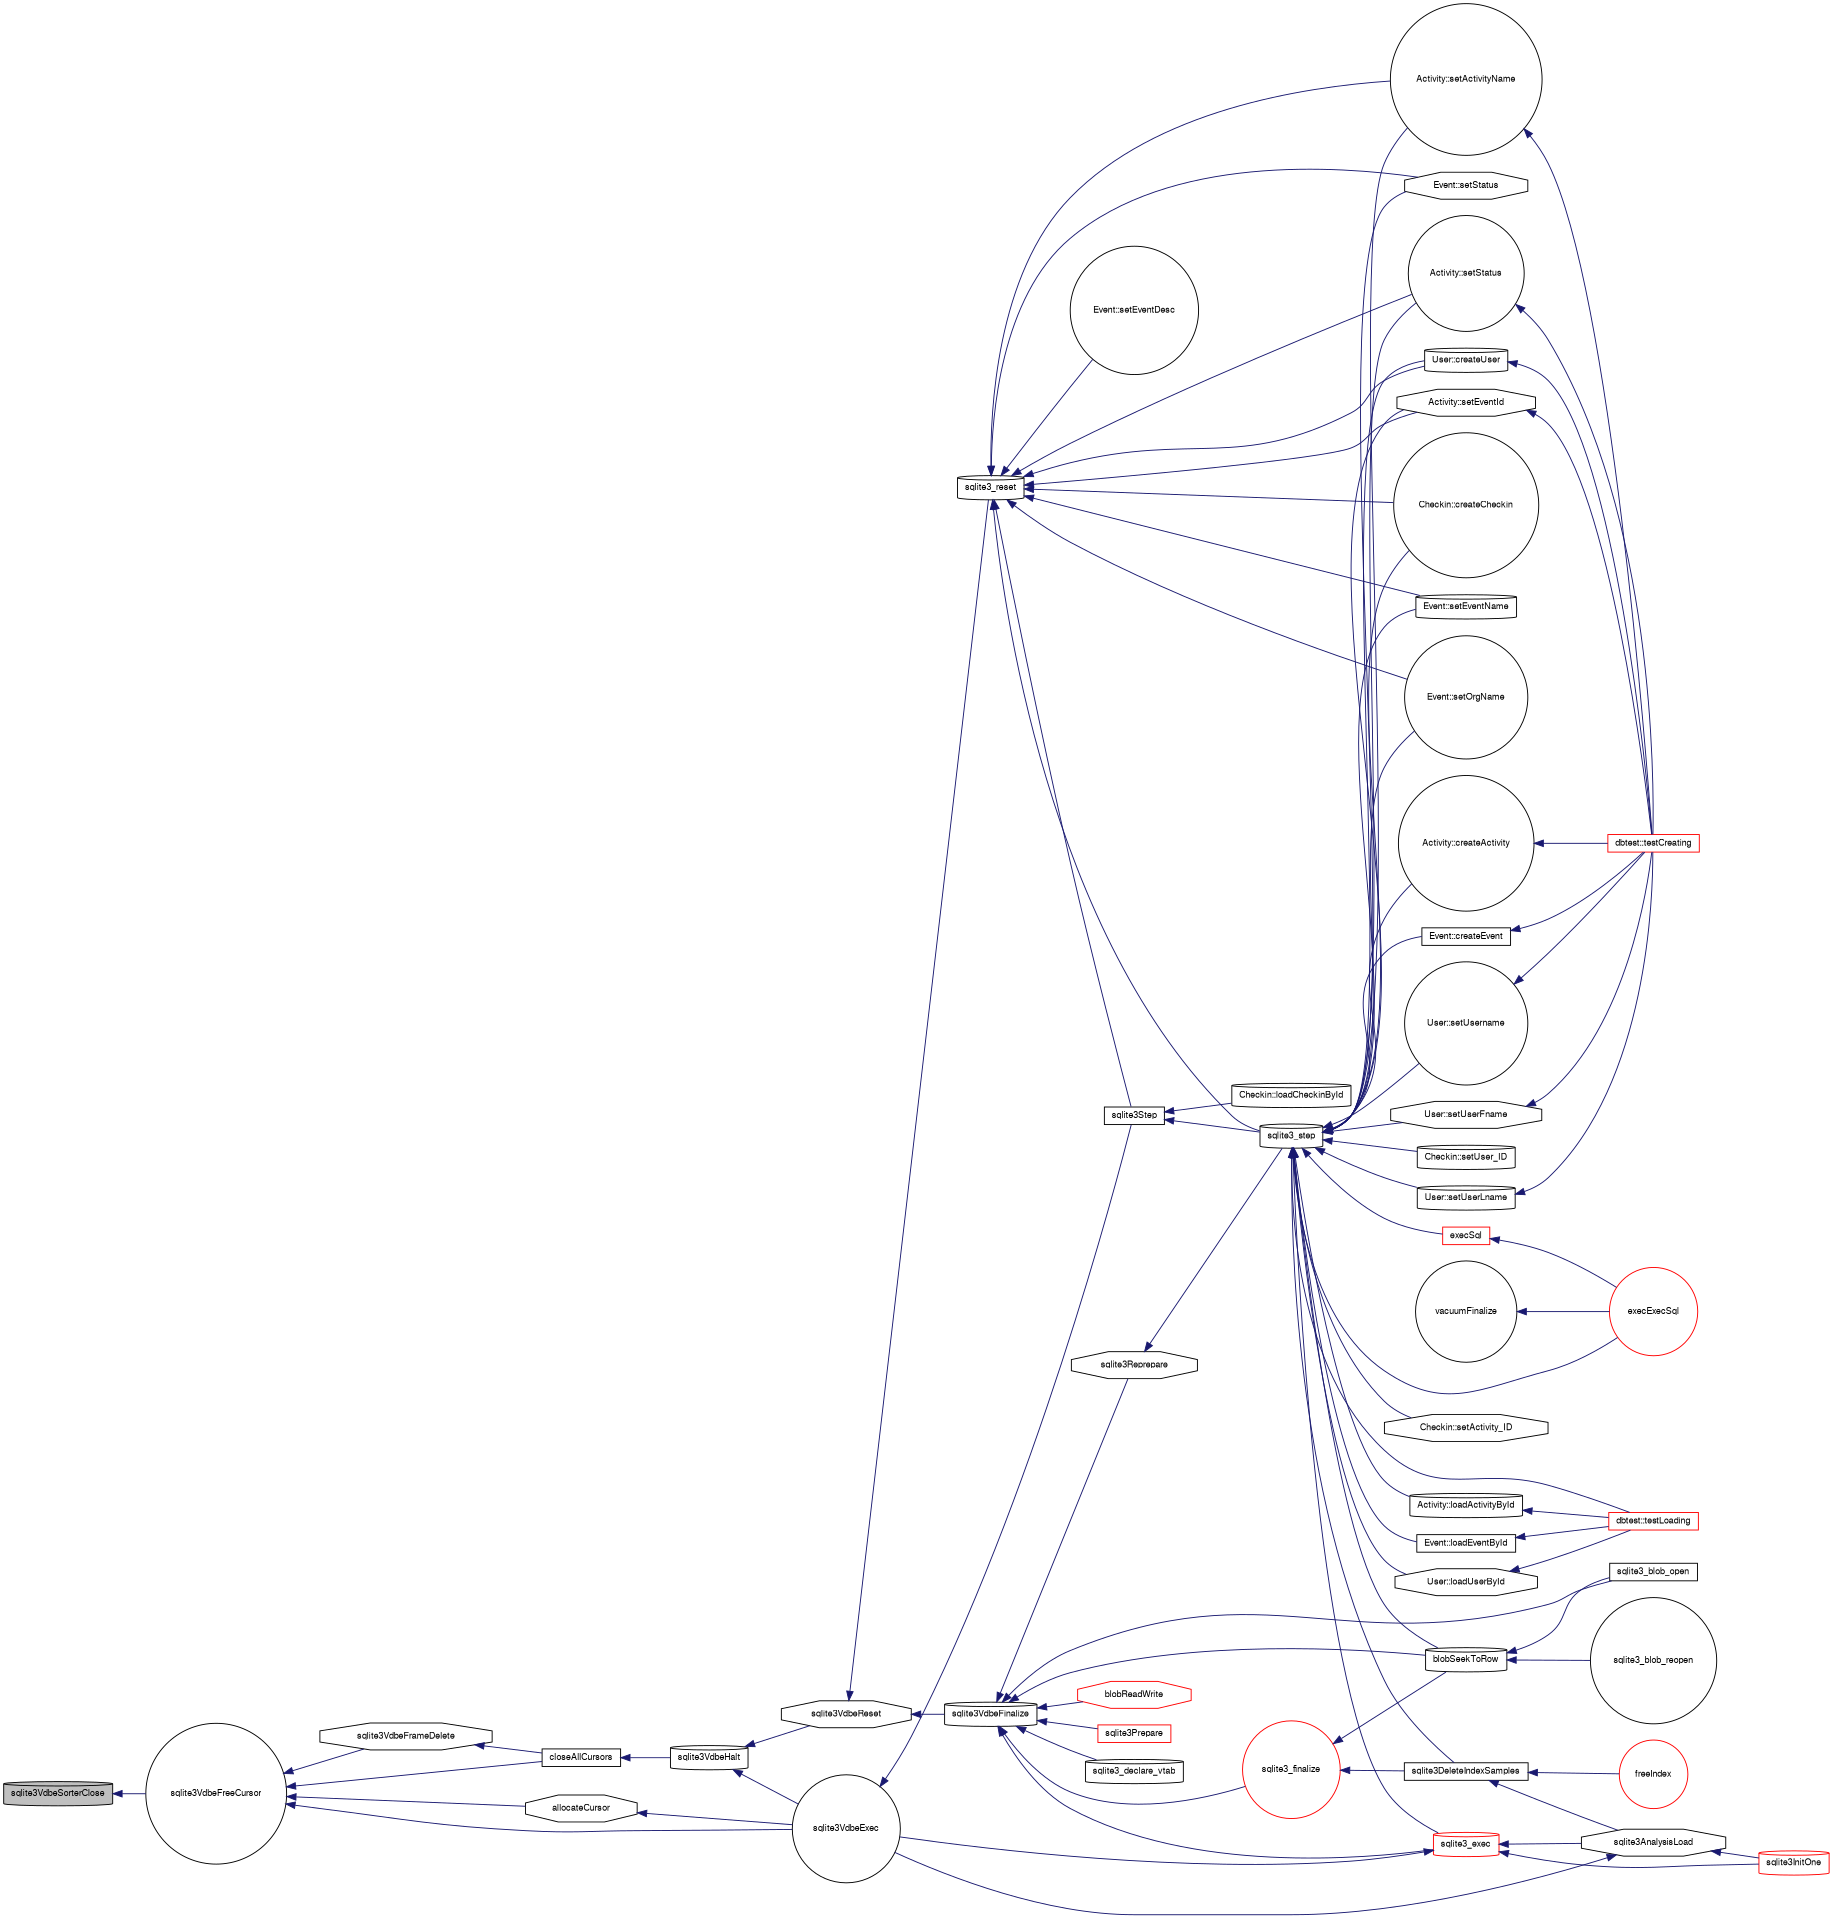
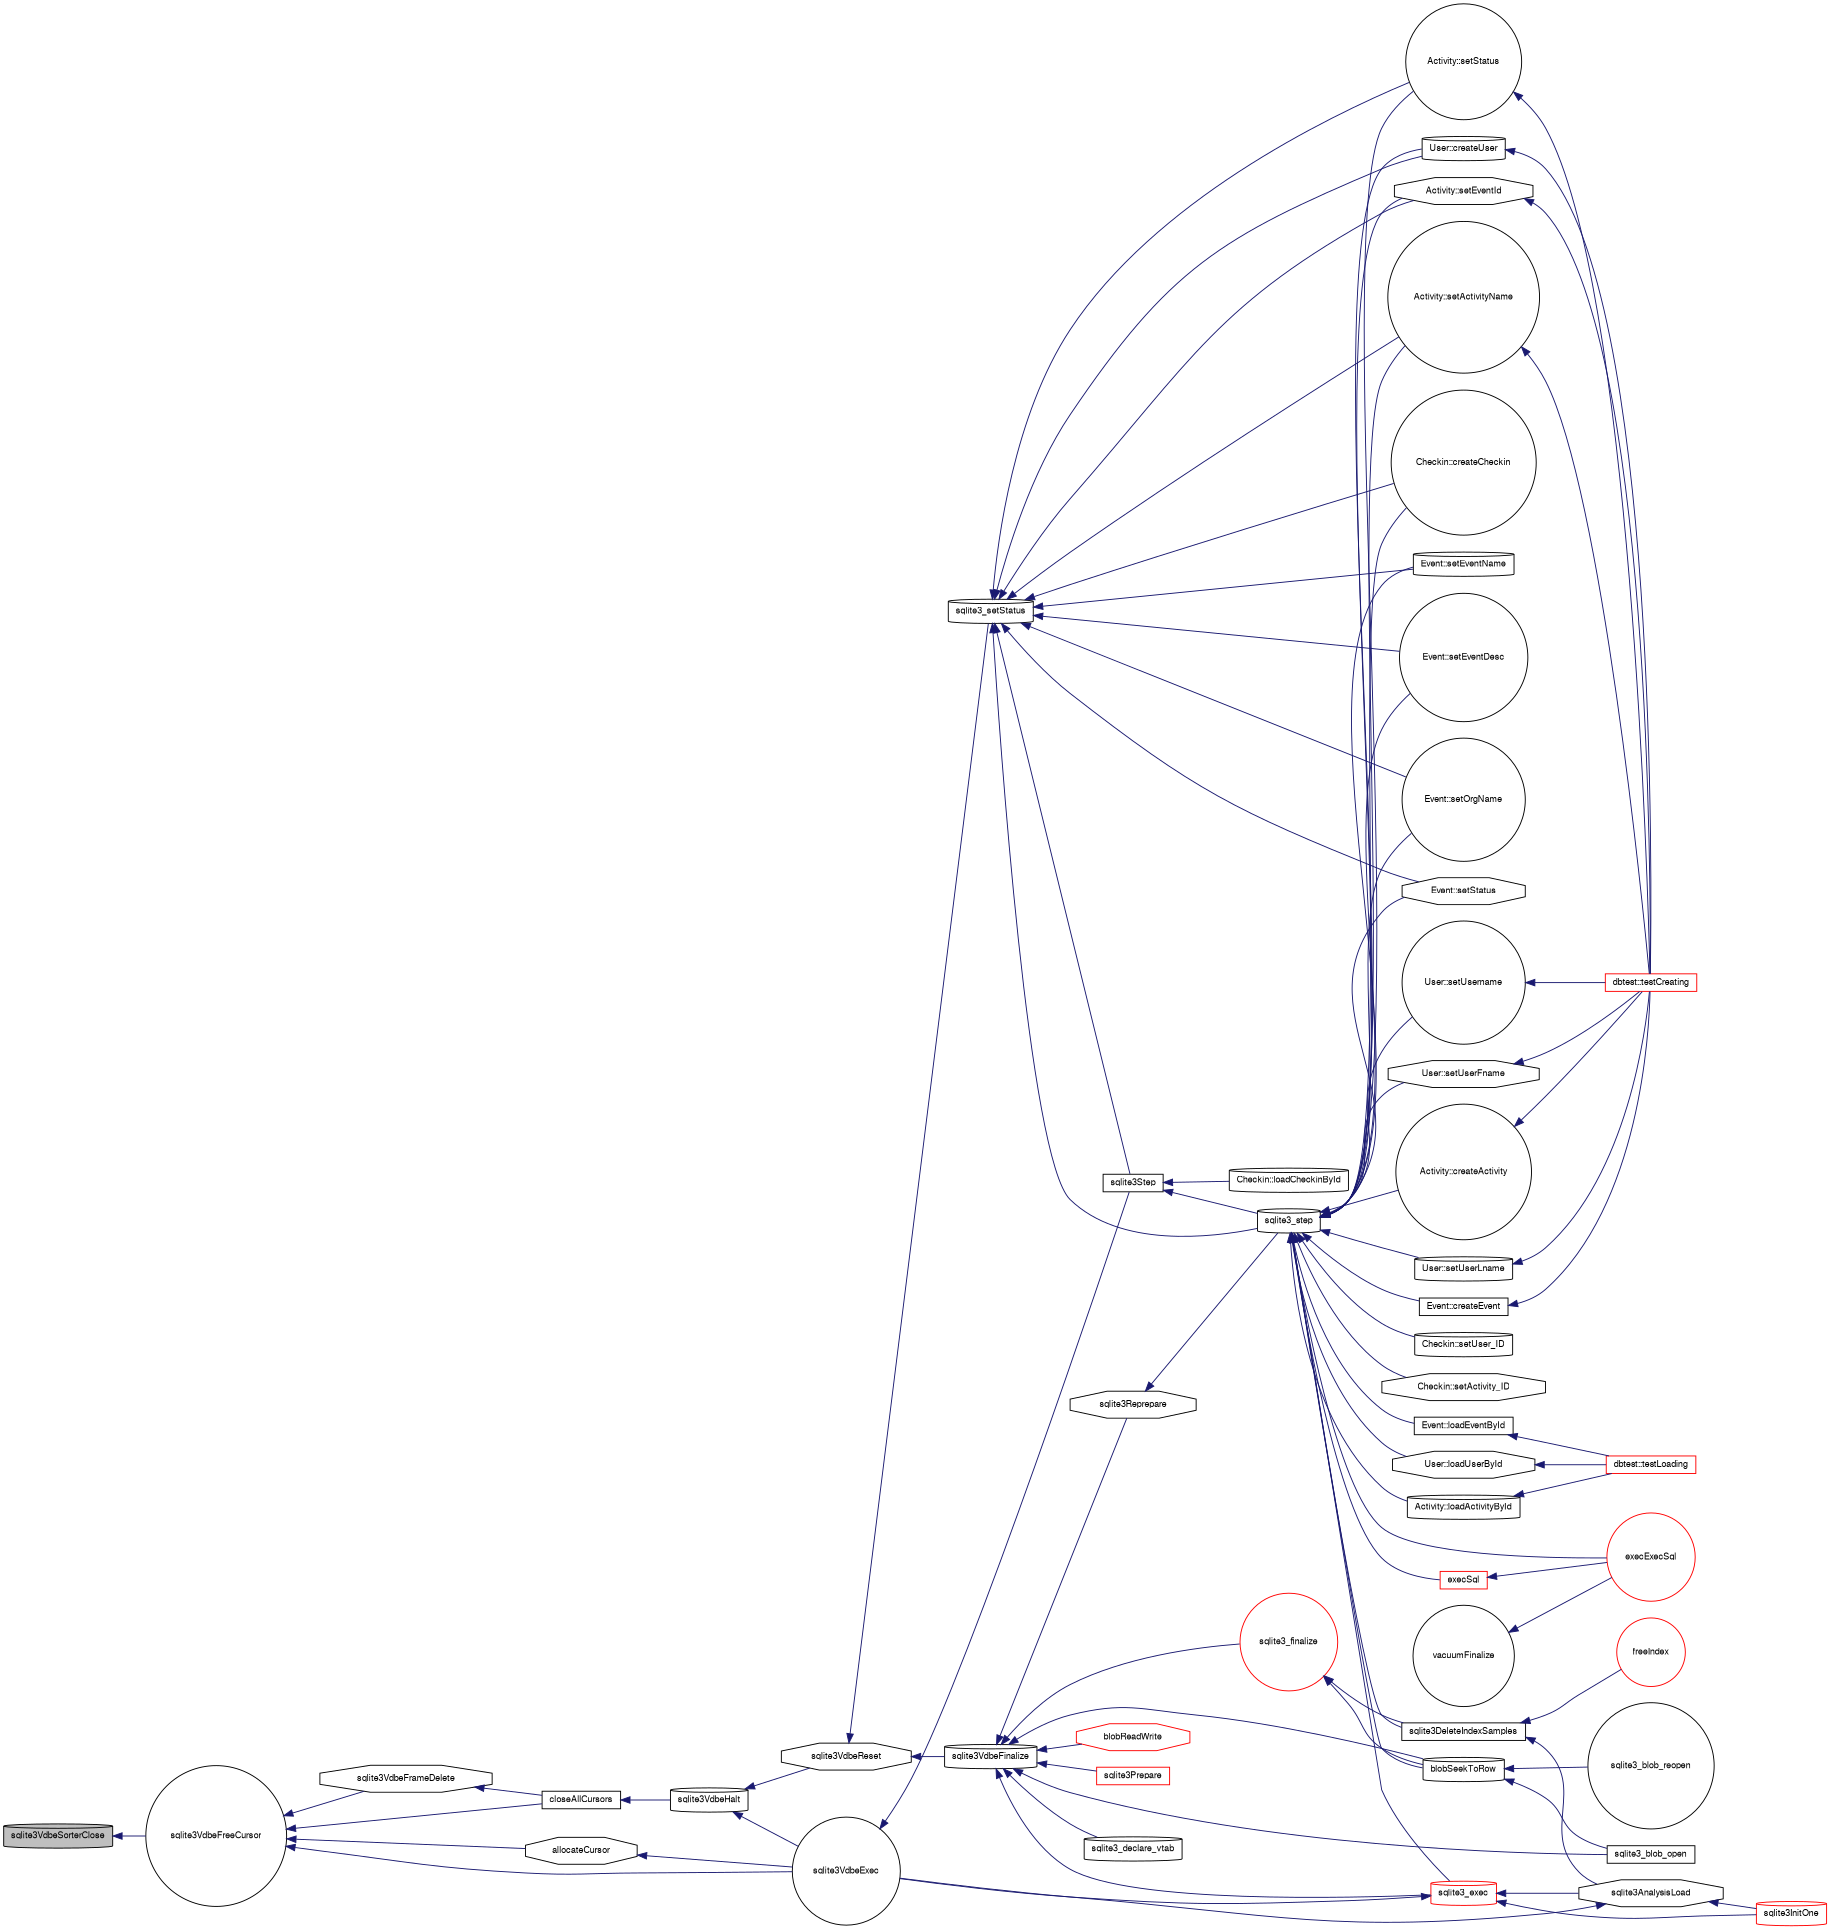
node "sqlite3_reset": label "sqlite3_reset" -> "sqlite3_setStatus"
edge "dbtest::testLoading" -> "sqlite3_step": now "Event::setEventDesc" -> "sqlite3_step"
